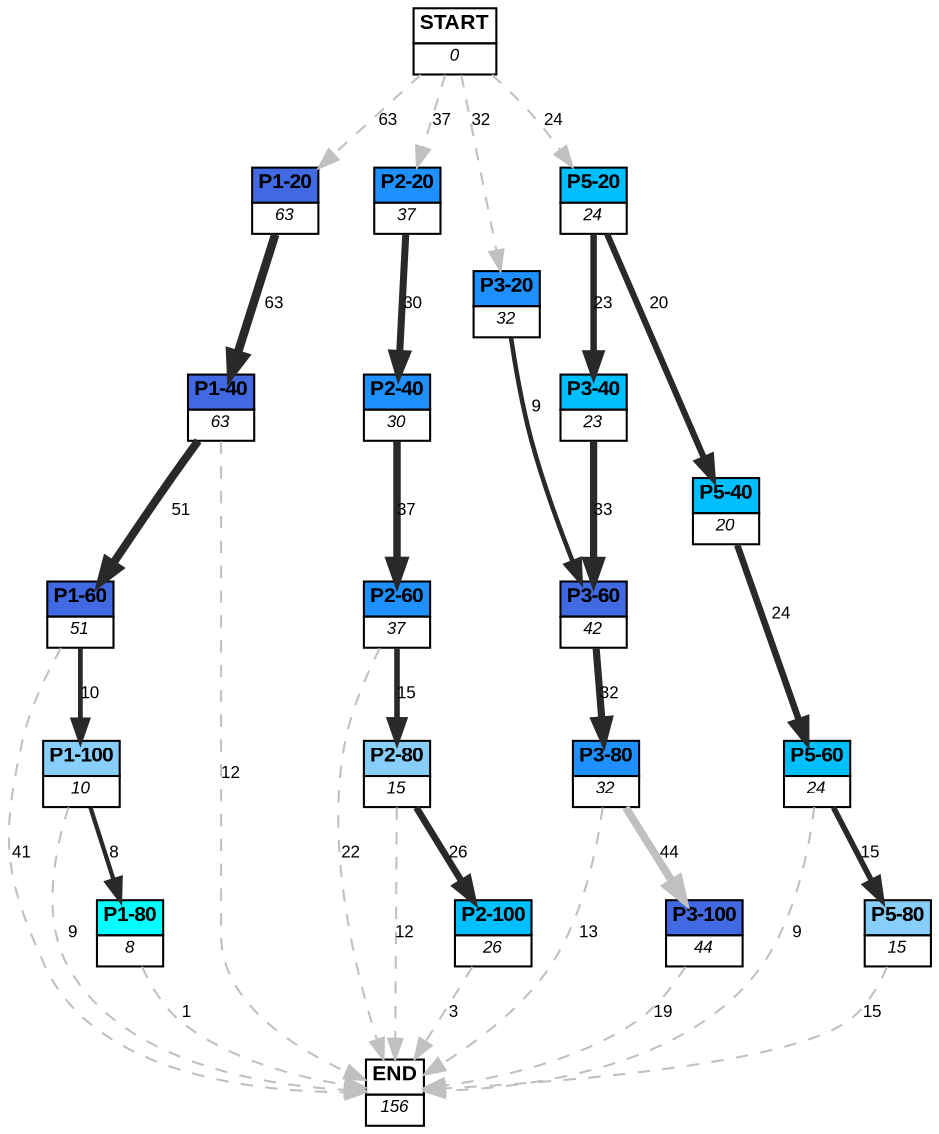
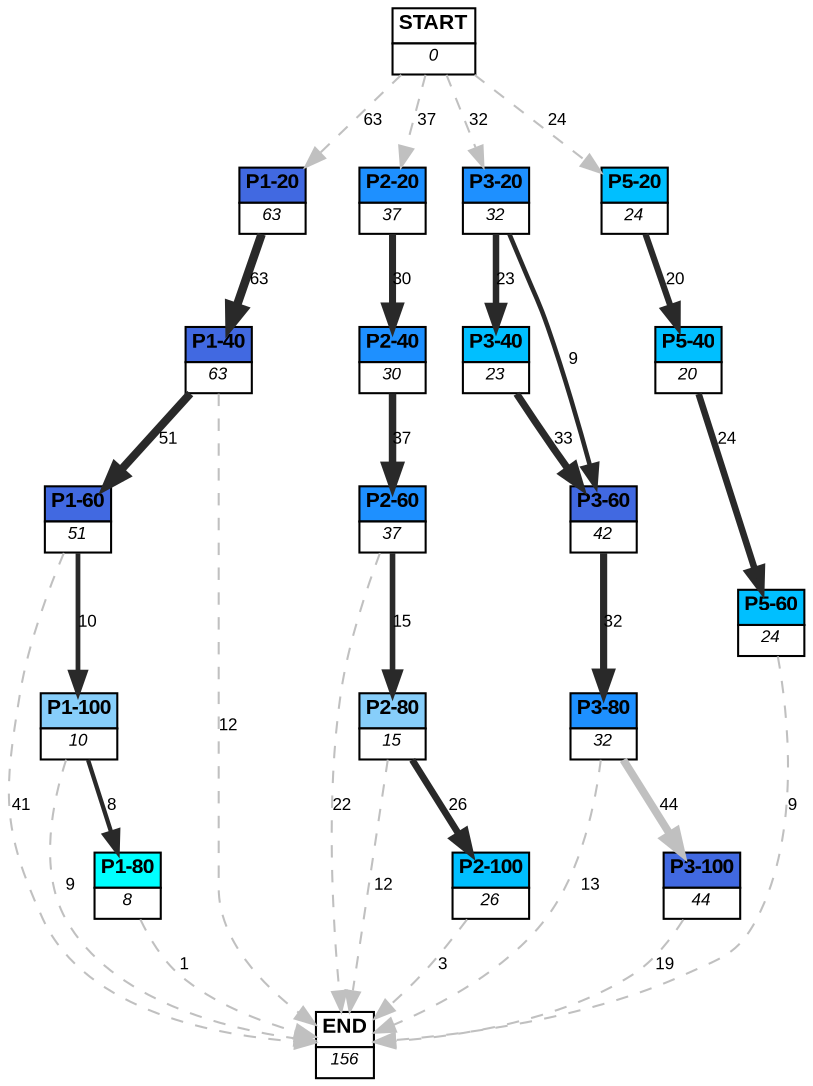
edge "P5-20" -> "P3-40": now "P3-20" -> "P3-40"
node "P5-80": removed
